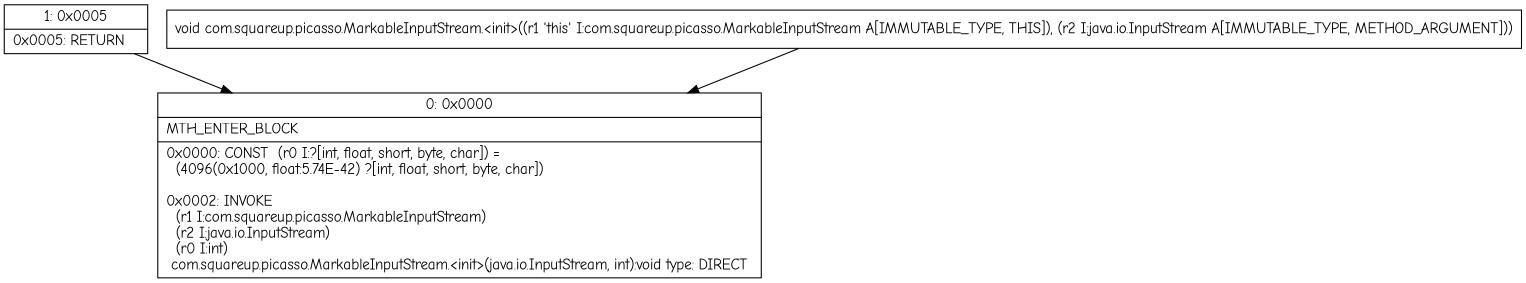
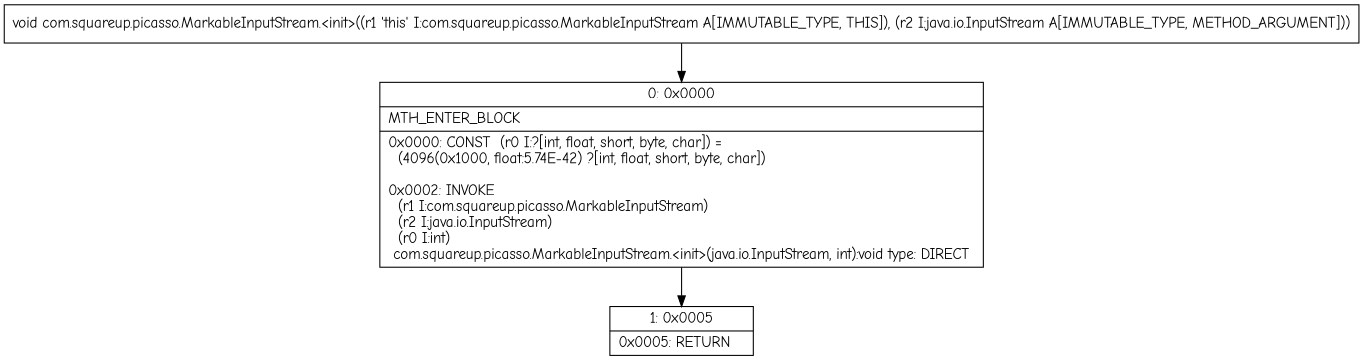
edge "1: 0x0005" -> "0: 0x0000": reversed
